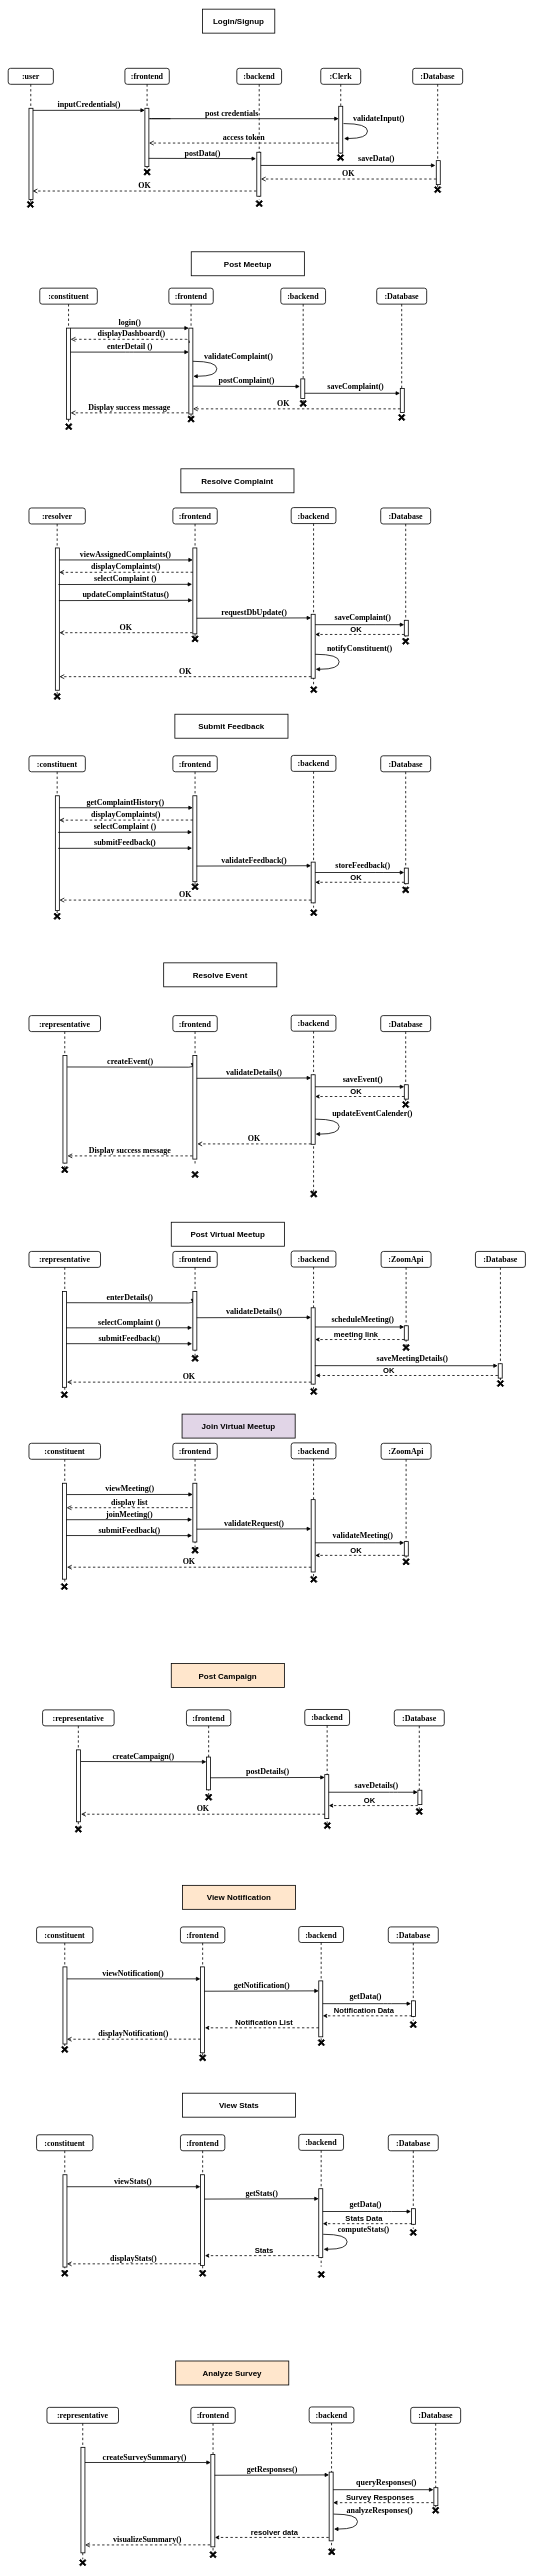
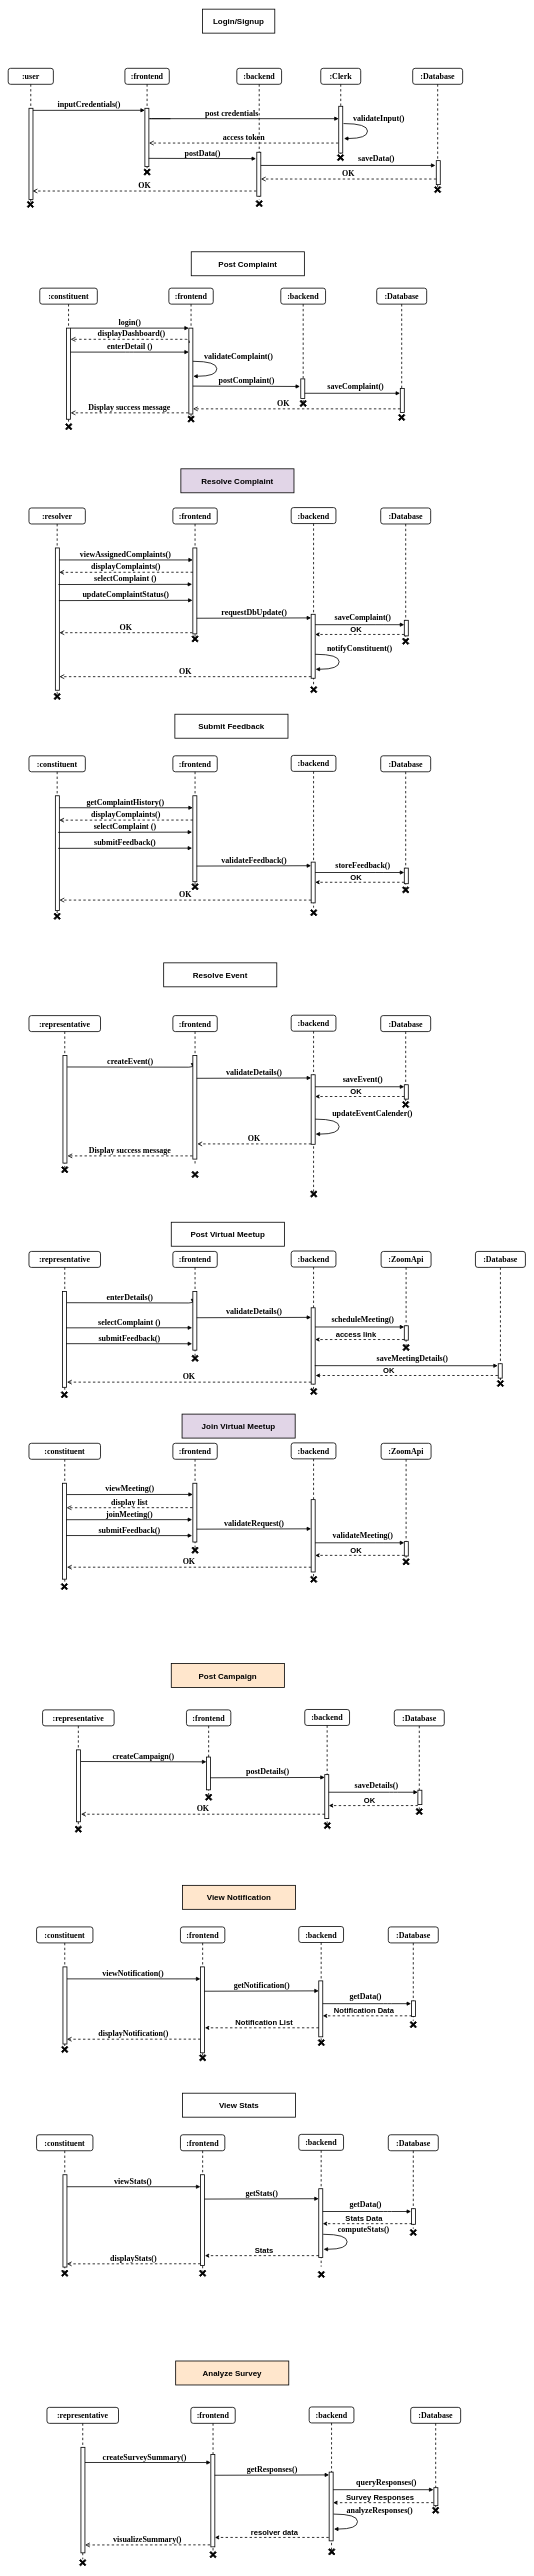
node "Post Meetup": label "Post Meetup" -> "Post Complaint"
node "Resolve Complaint": fillcolor #ffffff -> #e1d5e7
node "meeting link": label "meeting link" -> "access link"
